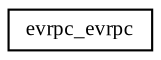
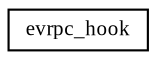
node "evrpc_evrpc": label "evrpc_evrpc" -> "evrpc_hook"
